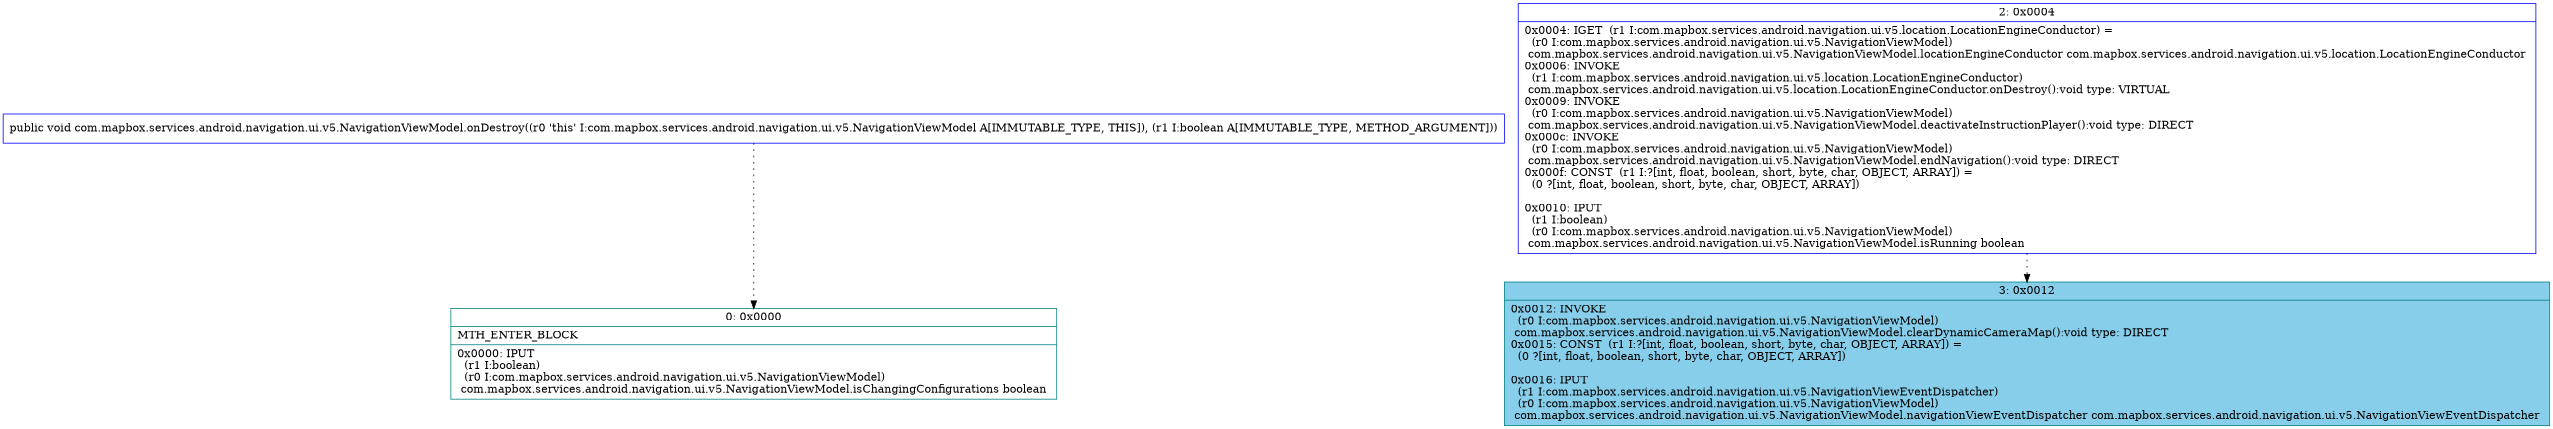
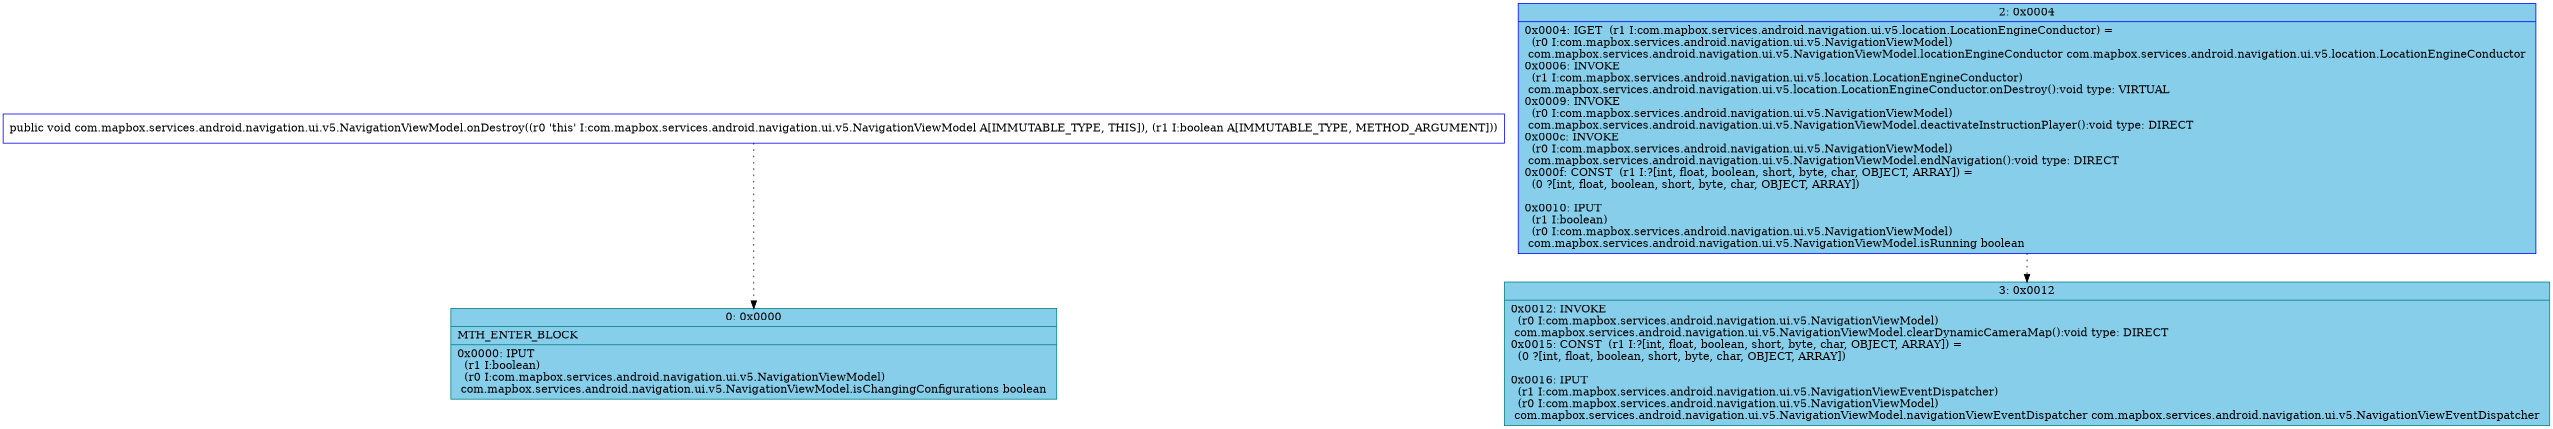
node "2: 0x0004": fillcolor white -> skyblue
node "0: 0x0000": fillcolor white -> skyblue
